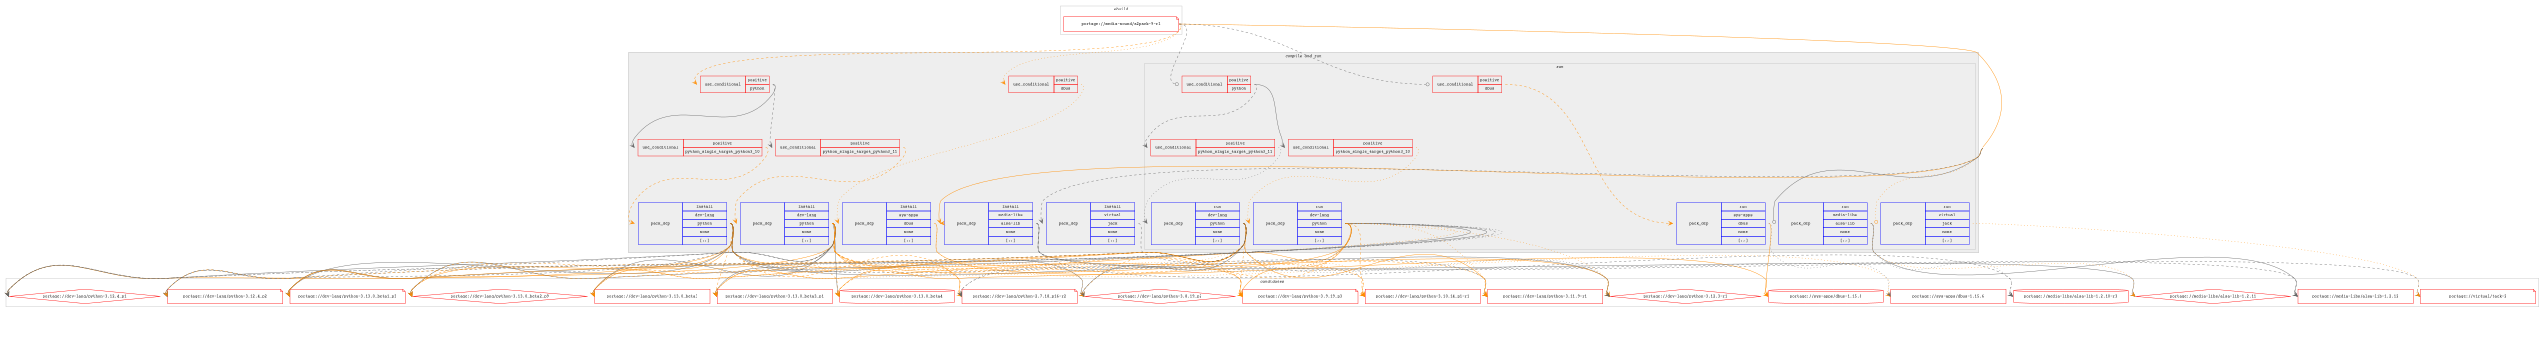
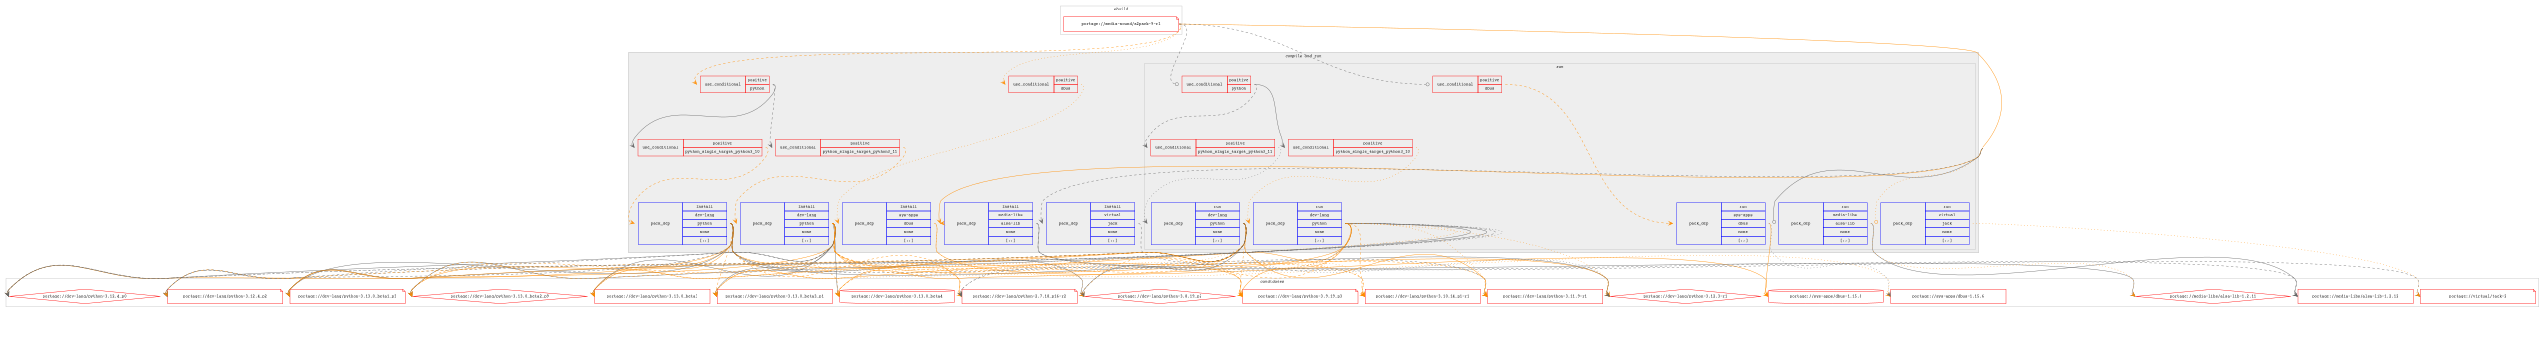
node "portage://dev-lang/python-3.12.4_p1": label "portage://dev-lang/python-3.12.4_p1" -> "portage://dev-lang/python-3.12.4_p0"
node "portage://media-libs/alsa-lib-1.2.10-r3": removed
